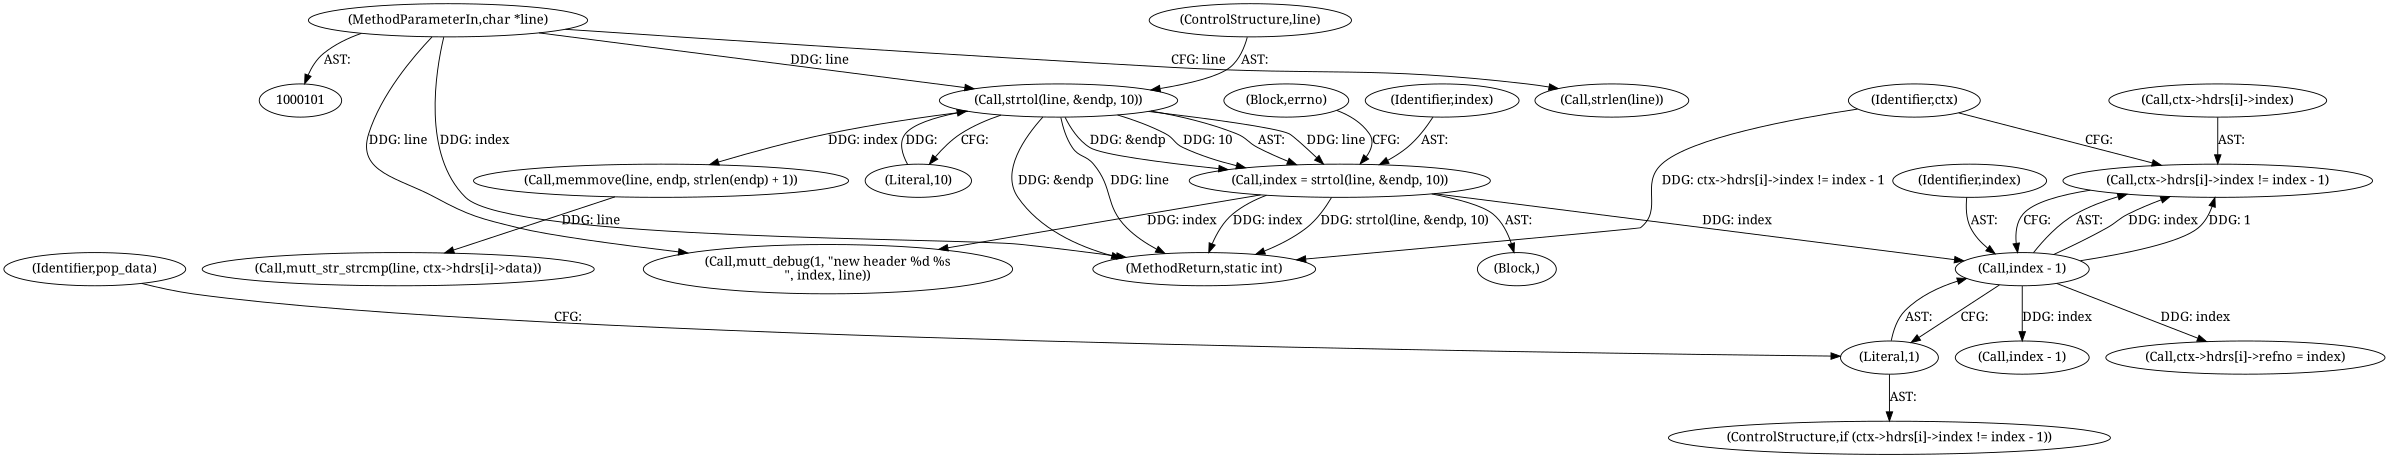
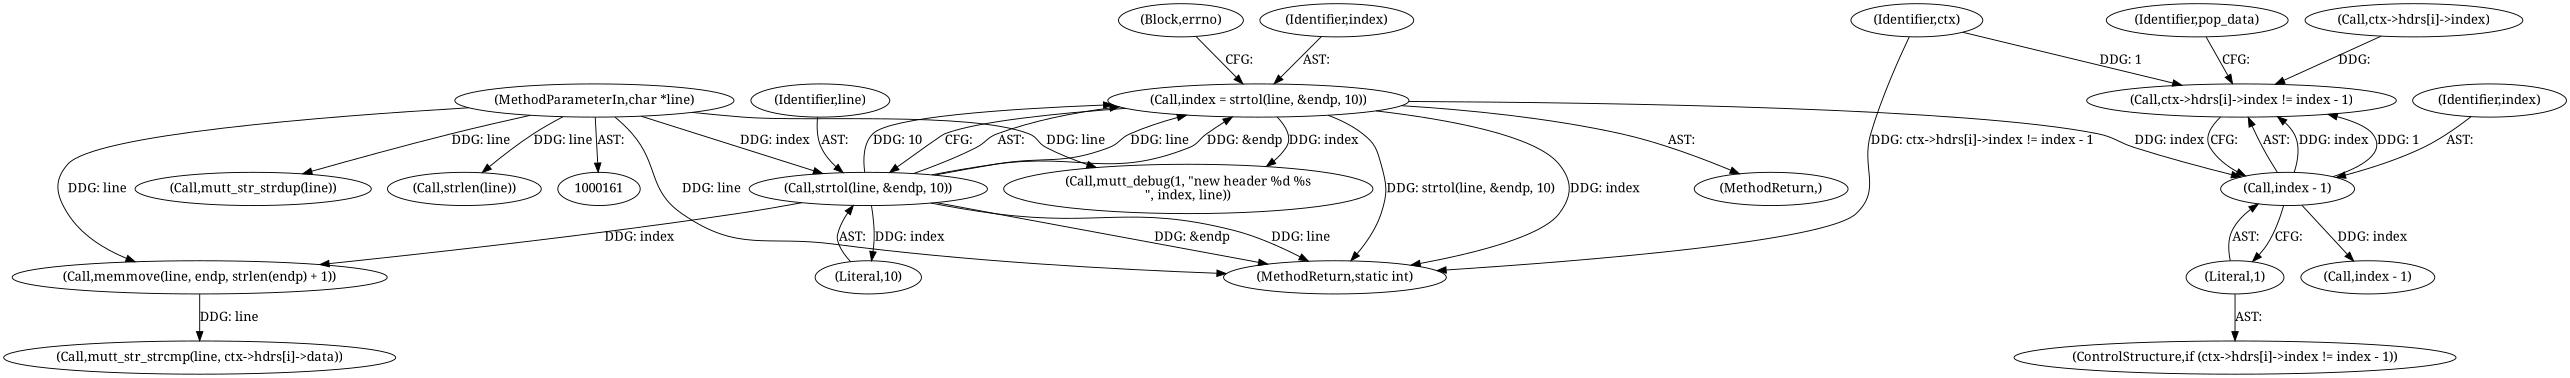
node "(ControlStructure,line)": label "(ControlStructure,line)" -> "(Identifier,line)"
edge "(MethodParameterIn,char *line)" -> "(Call,strtol(line, &endp, 10))": label "DDG: line" -> "DDG: index"
edge "(MethodParameterIn,char *line)" -> "(Call,strlen(line))": label "CFG: line" -> "DDG: line"
node "1000101": label "1000101" -> "1000161"
edge "(Call,index = strtol(line, &endp, 10))" -> "(Call,strtol(line, &endp, 10))": added, label "CFG:"
edge "(MethodParameterIn,char *line)" -> "(Call,memmove(line, endp, strlen(endp) + 1))": added, label "DDG: line"
edge "(MethodParameterIn,char *line)" -> "(MethodReturn,static int)": label "DDG: index" -> "DDG: line"
edge "(Literal,10)" -> "(Call,strtol(line, &endp, 10))": label "DDG: " -> "AST: "
edge "(Call,strtol(line, &endp, 10))" -> "(Literal,10)": label "CFG: " -> "DDG: index"
edge "(Identifier,ctx)" -> "(Call,ctx->hdrs[i]->index != index - 1)": label "CFG: " -> "DDG: 1"
edge "(Call,ctx->hdrs[i]->index)" -> "(Call,ctx->hdrs[i]->index != index - 1)": label "AST: " -> "DDG: "
node "(Call,mutt_str_strdup(line))": added
node "(Block,)": label "(Block,)" -> "(MethodReturn,)"
edge "(Identifier,pop_data)" -> "(Literal,1)": now "(Identifier,pop_data)" -> "(Call,ctx->hdrs[i]->index != index - 1)"
node "(Call,ctx->hdrs[i]->refno = index)": removed
